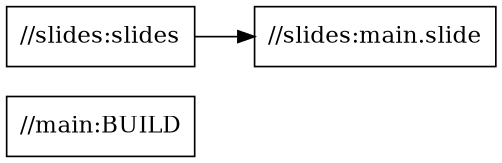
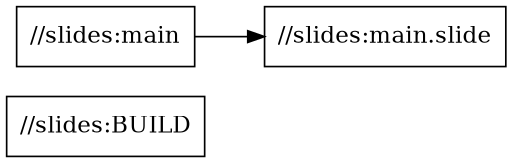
node "//slides:slides": label "//slides:slides" -> "//slides:main"
node "//main:BUILD": label "//main:BUILD" -> "//slides:BUILD"
